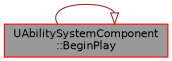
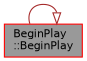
node "UAbilitySystemComponent ::BeginPlay": label "UAbilitySystemComponent ::BeginPlay" -> "BeginPlay ::BeginPlay"
